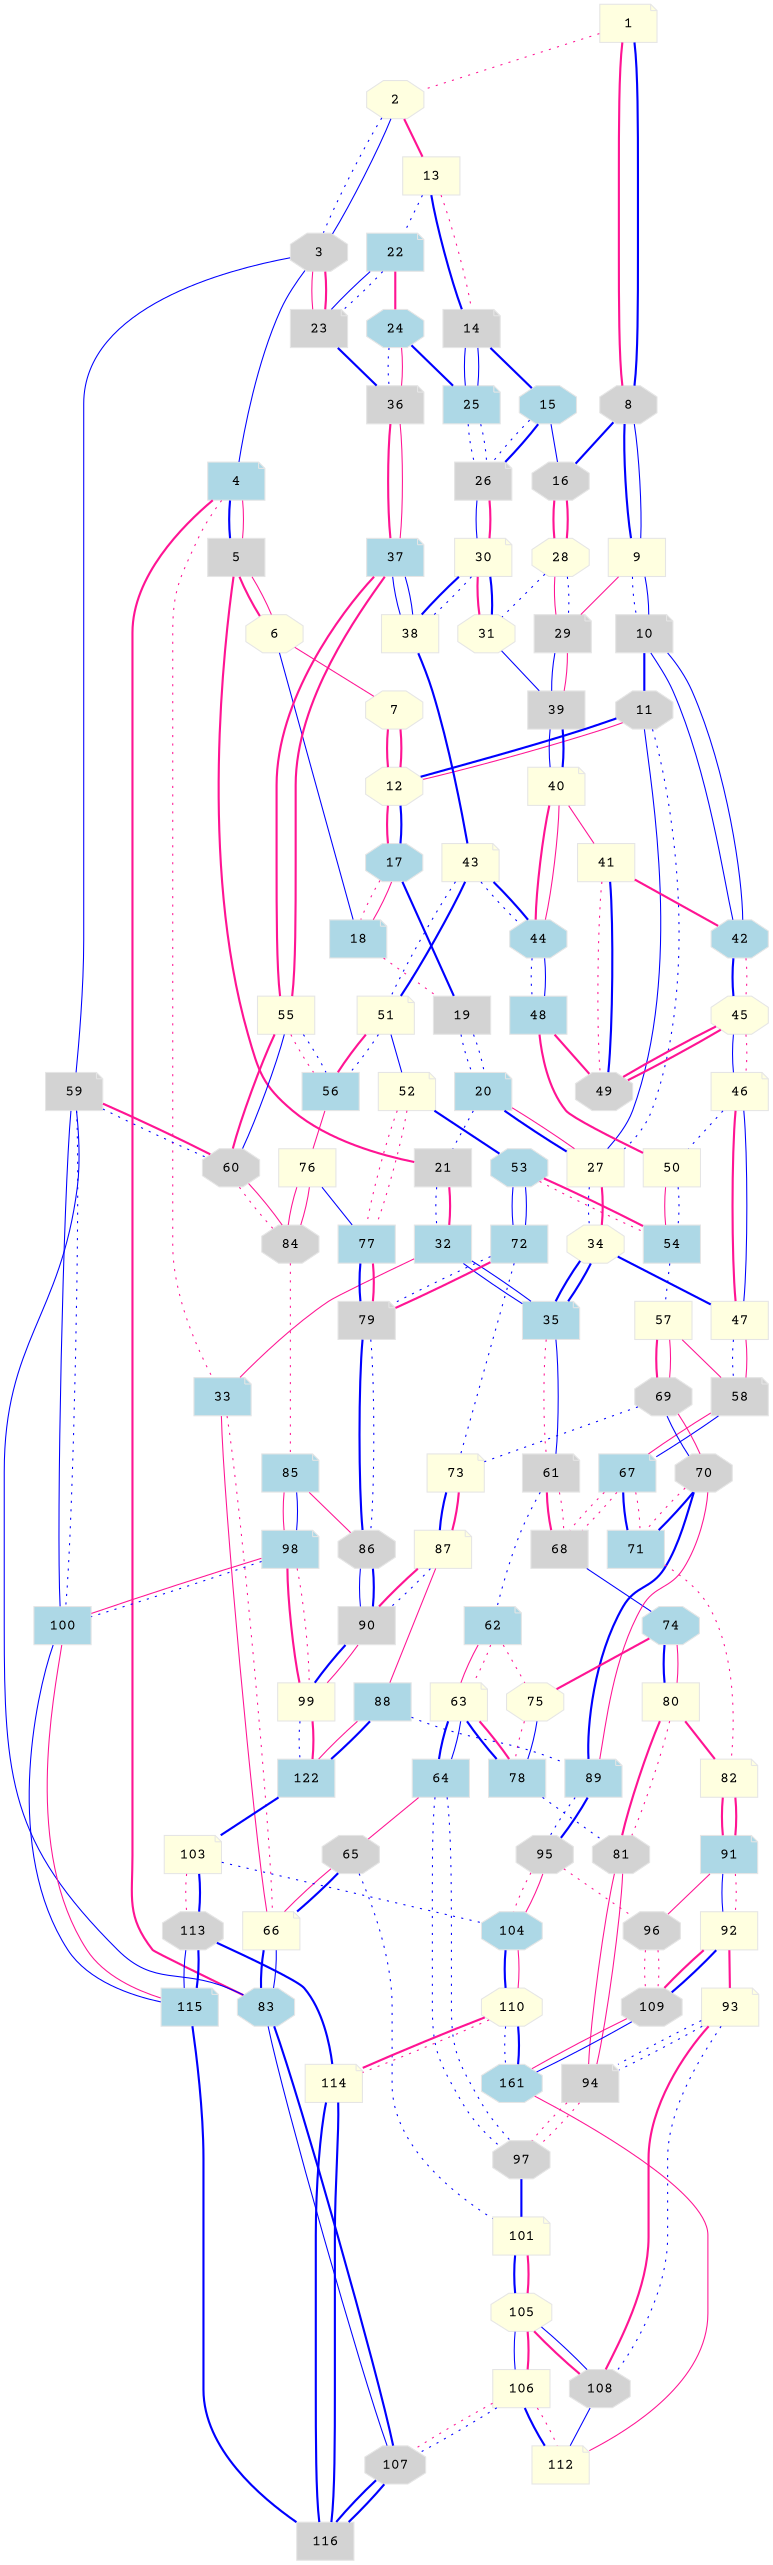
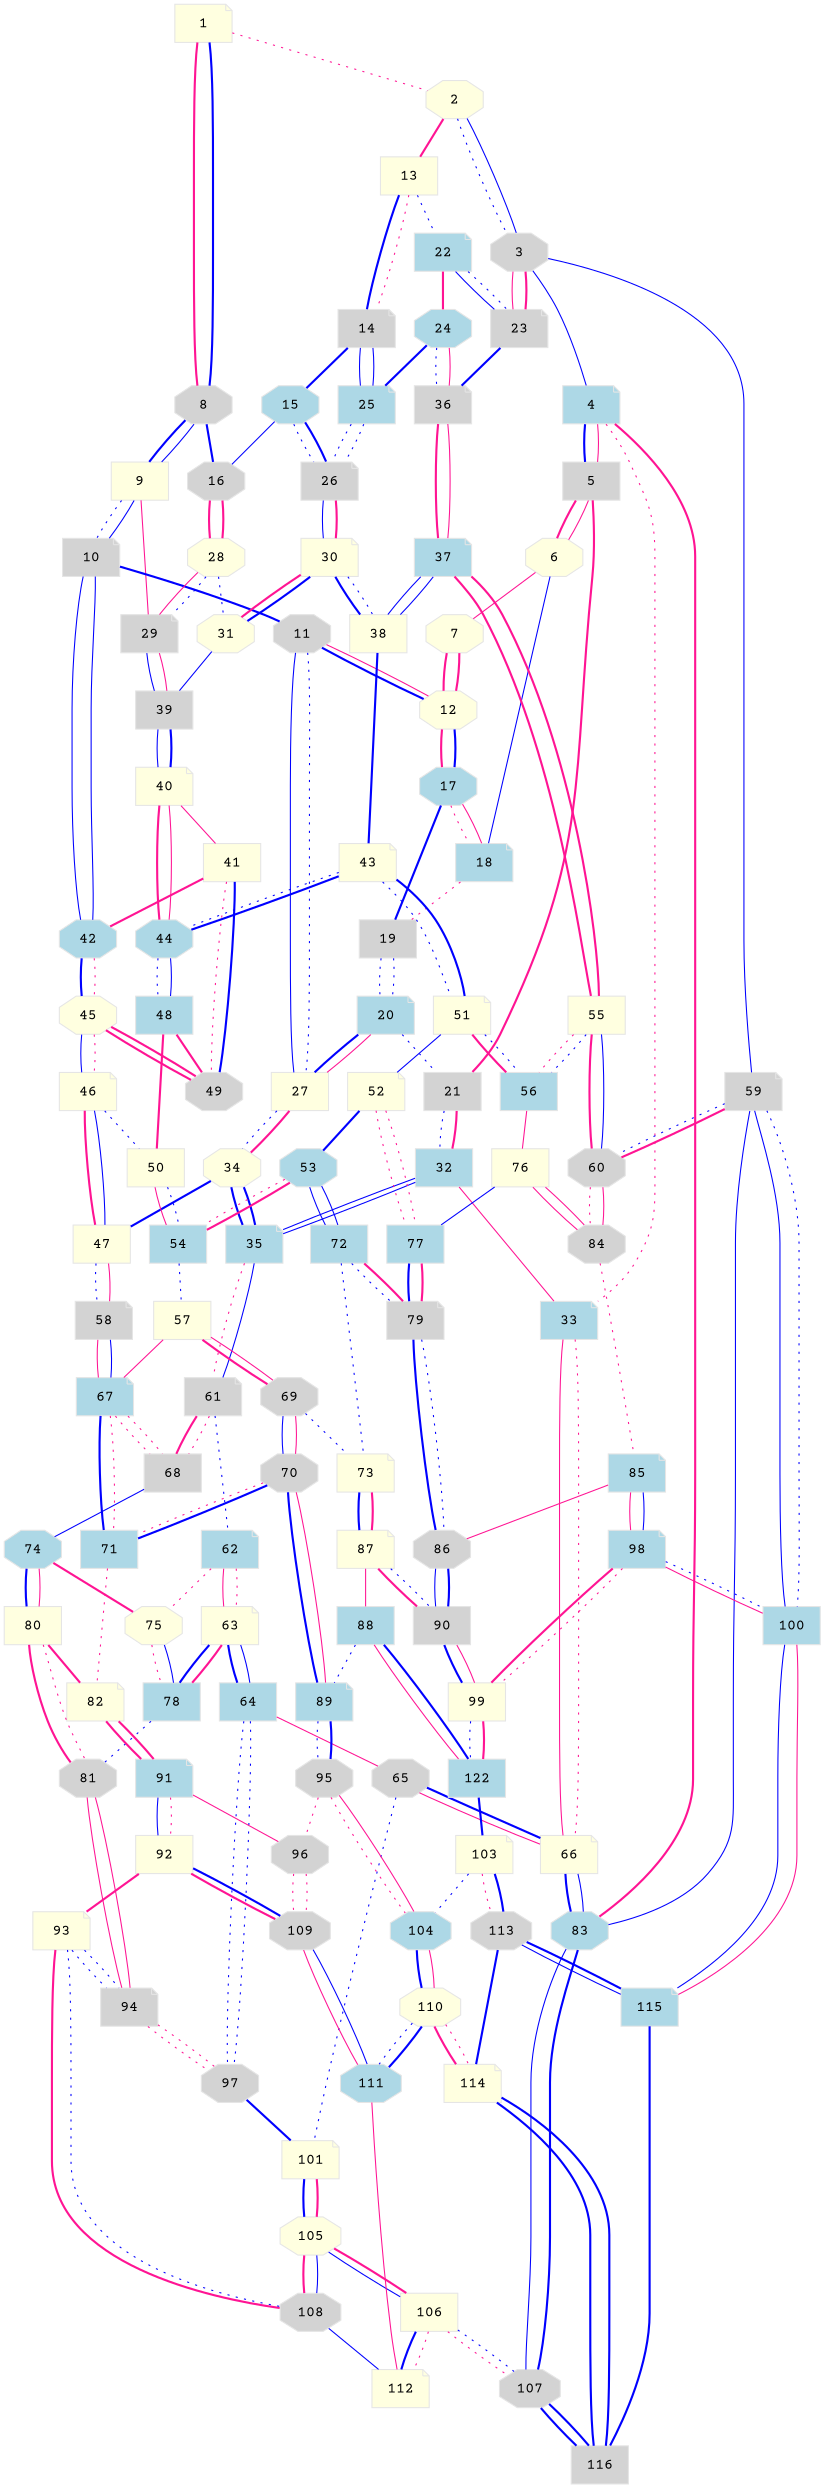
edge "57" -- "58": now "57" -- "67"
node "161": label "161" -> "111"
